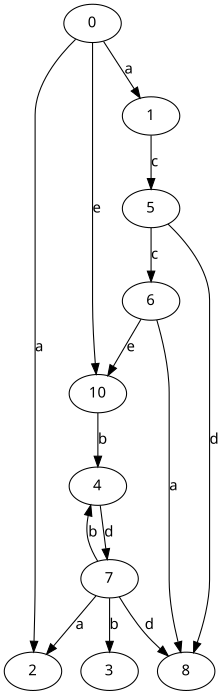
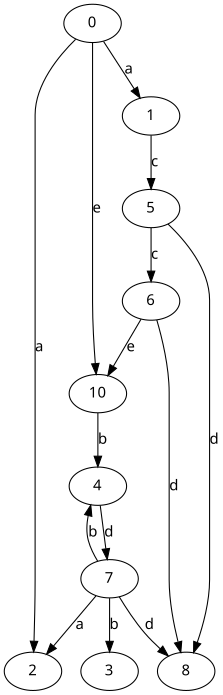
edge "6" -> "8": label "a" -> "d"
